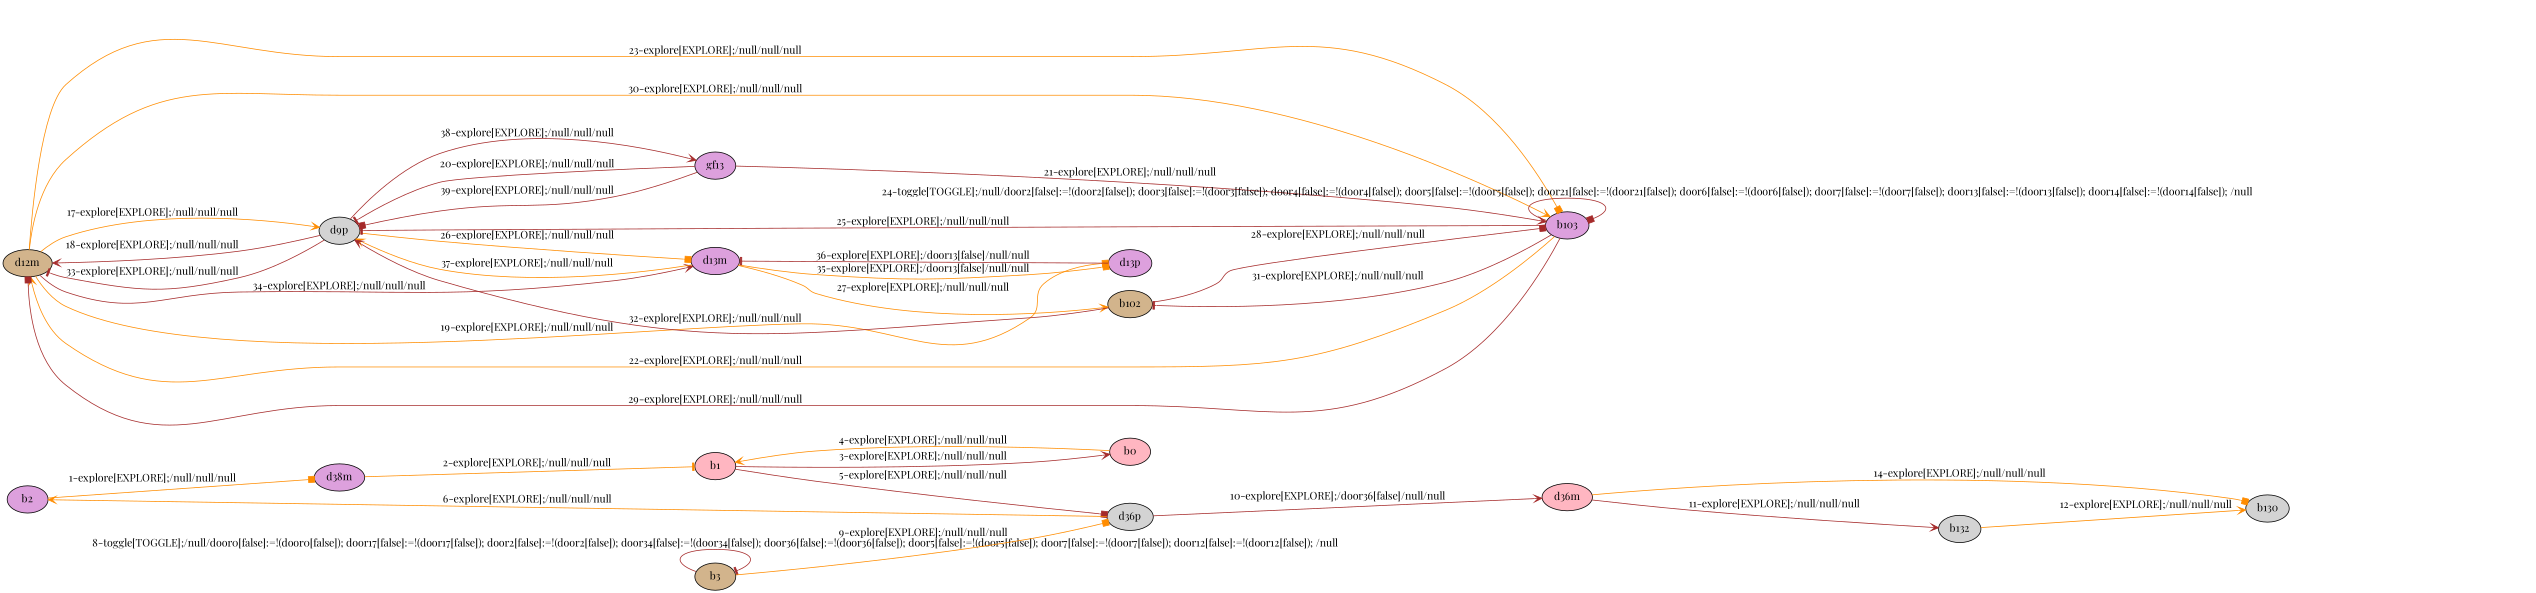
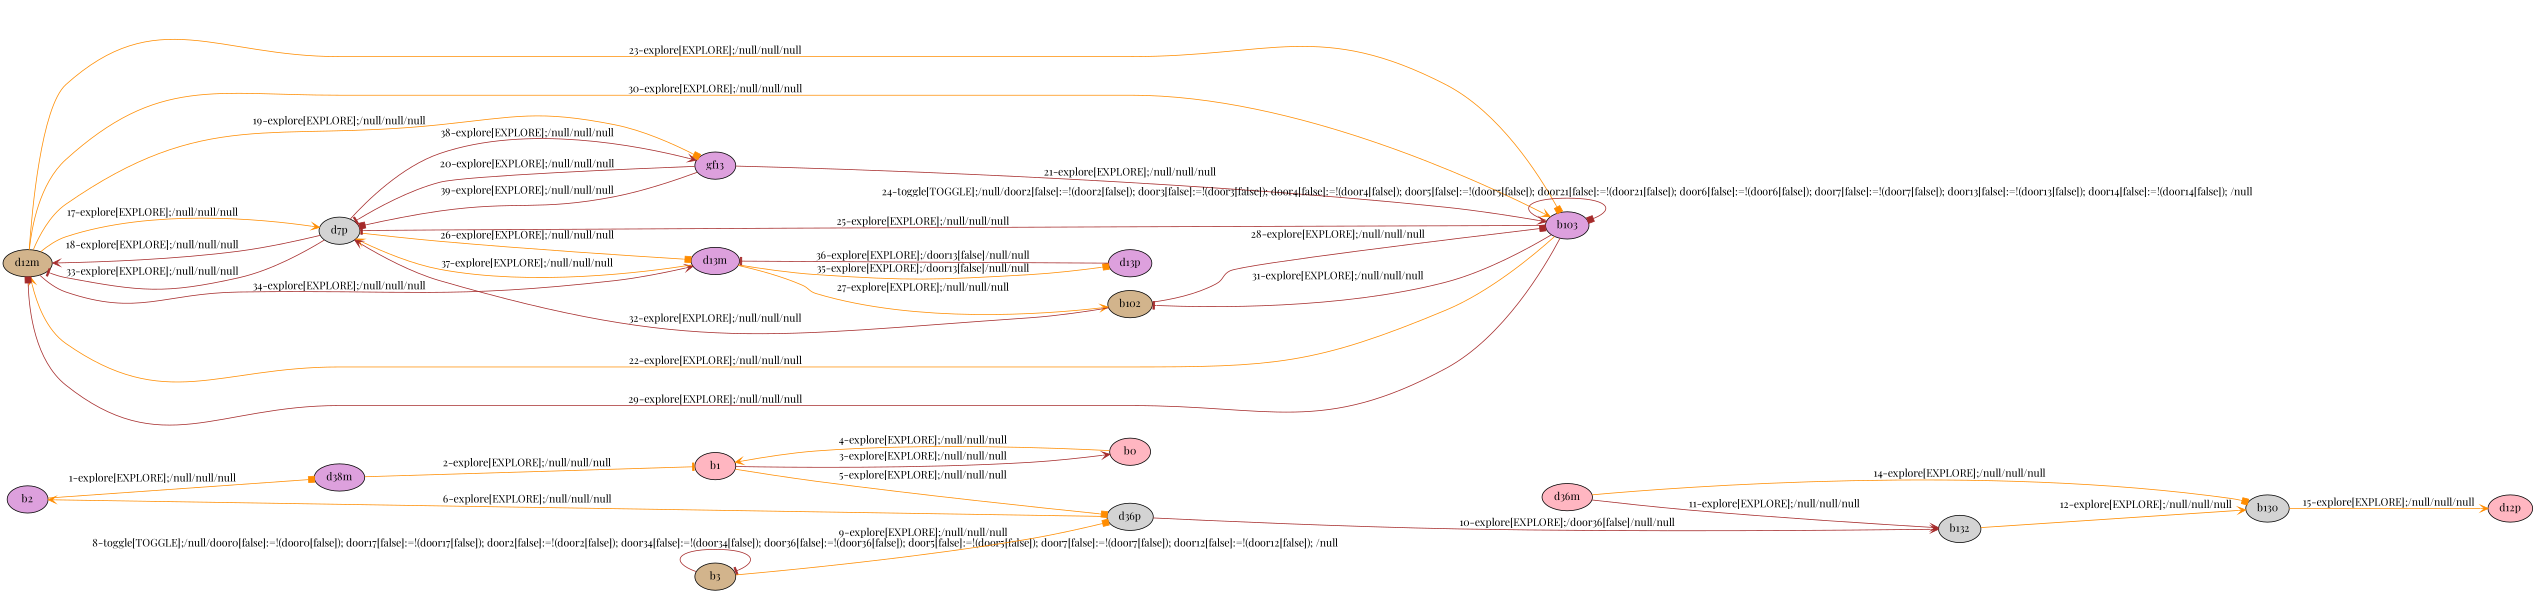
node "d9p": label "d9p" -> "d7p"
edge "d12m" -> "d13p": now "d12m" -> "gf13"
edge "b1" -> "d36p": color brown -> darkorange
edge "d36p" -> "d36m": now "d36p" -> "b132"
node "d12p": added
